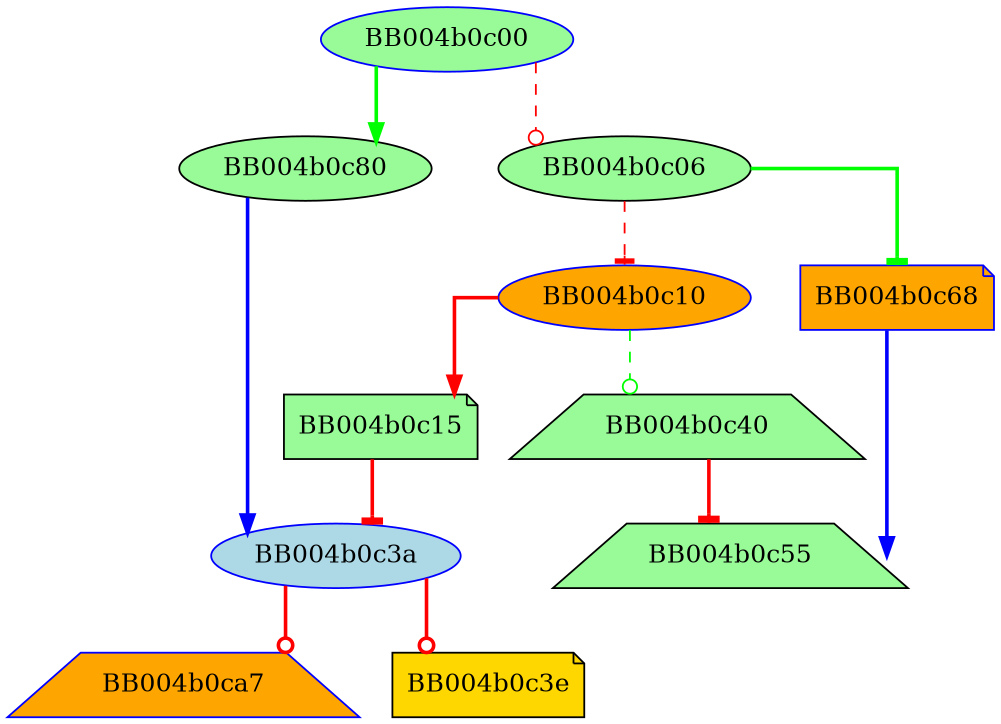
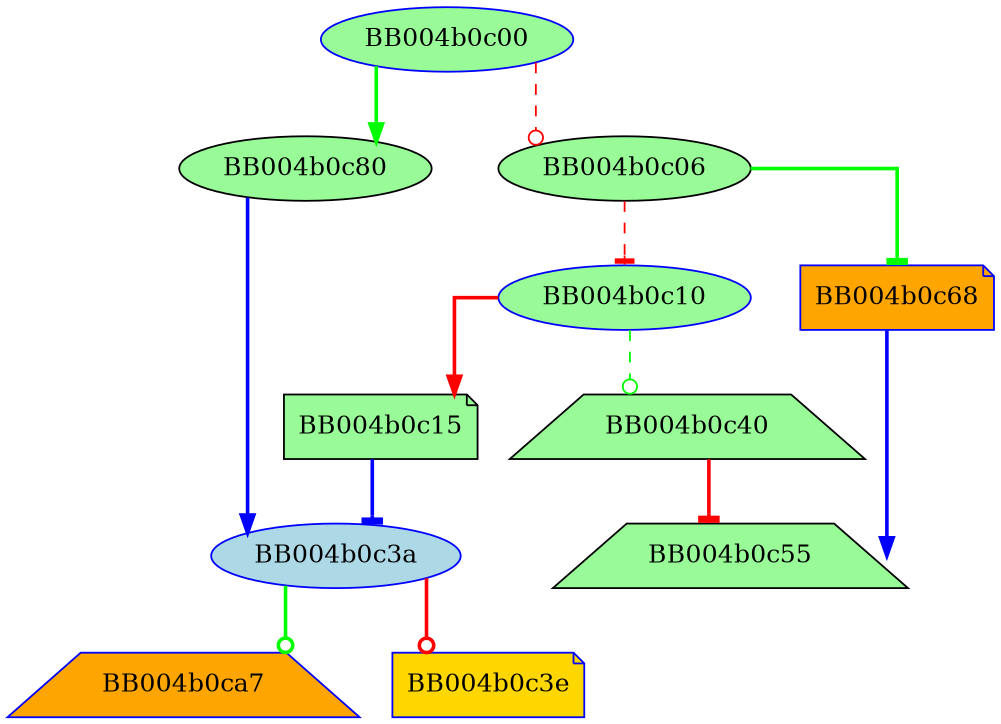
node "BB004b0c10": fillcolor orange -> palegreen
edge "BB004b0c15" -> "BB004b0c3a": color red -> blue
edge "BB004b0c3a" -> "BB004b0ca7": color red -> green
node "BB004b0c3e": color black -> blue
